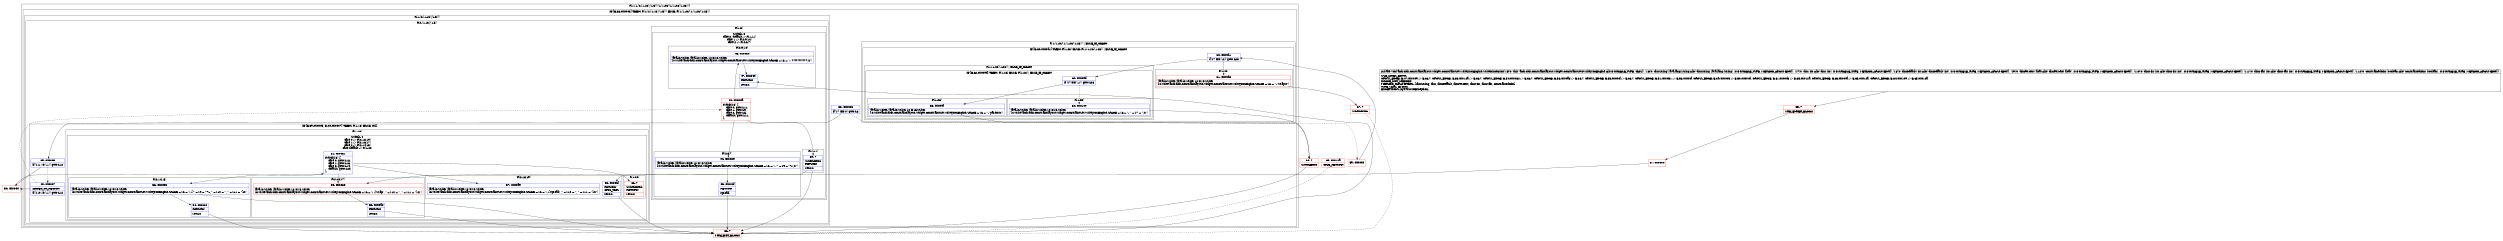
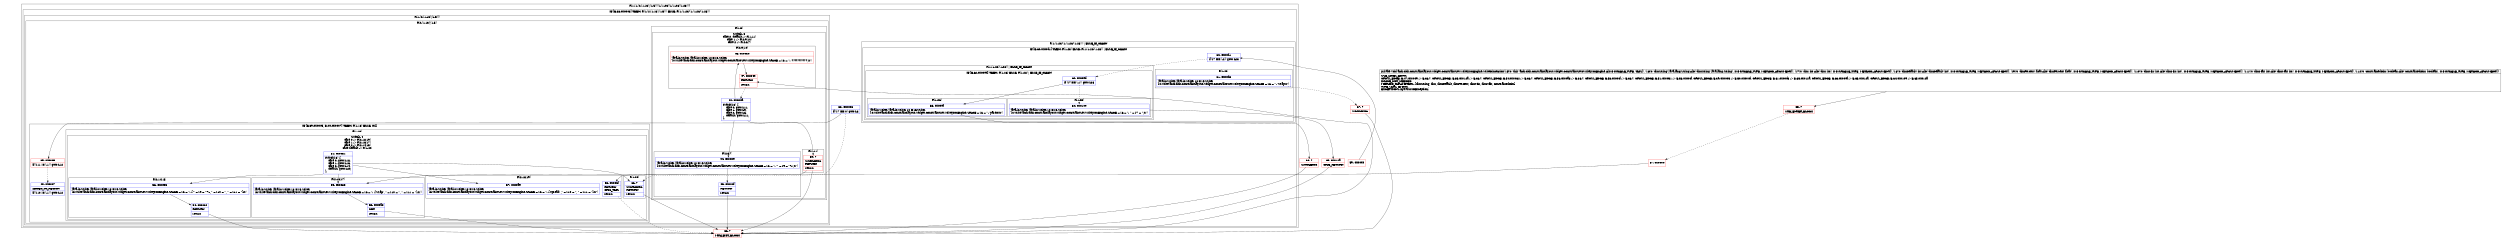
node "46: 0x0030": color blue -> red
edge "60: 0x00d1" -> "62: 0x00ed": style solid -> dashed
edge "60: 0x00d1" -> "61: 0x00d3": removed
node "47: 0x0049": color blue -> red
node "61: 0x00d3": color red -> blue
edge "61: 0x00d3" -> "67: ?": style solid -> dashed
node "42: 0x000a": color red -> blue
edge "40: 0x0007" -> "42: 0x000a": now "47: 0x0049" -> "42: 0x000a"
edge "64: 0x0109" -> "68: ?": now "64: 0x0109" -> "65: 0x012a"
edge "38: 0x0003" -> "59: 0x00d0": now "38: 0x0003" -> "66: ?"
edge "35: ?" -> "37: 0x0000": style solid -> dashed
node "39: 0x0005": color blue -> red
node "69: ?": color blue -> red
node "50: 0x004d": removed
node "55: 0x0083": color red -> blue
node "66: ?": color red -> blue
node "45: 0x002f": text "spread" -> "return"
edge "53: 0x0055" -> "36: ?": now "66: ?" -> "36: ?"
node "56: 0x00a8": text "RETURN" -> "NOT"
edge "58: 0x00cf" -> "36: ?": style solid -> dashed
edge "65: 0x012a" -> "36: ?": style dashed -> solid
edge "67: ?" -> "36: ?": style dashed -> solid
